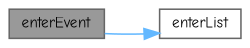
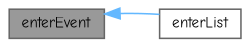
edge "enterEvent" -> "enterList": reversed
